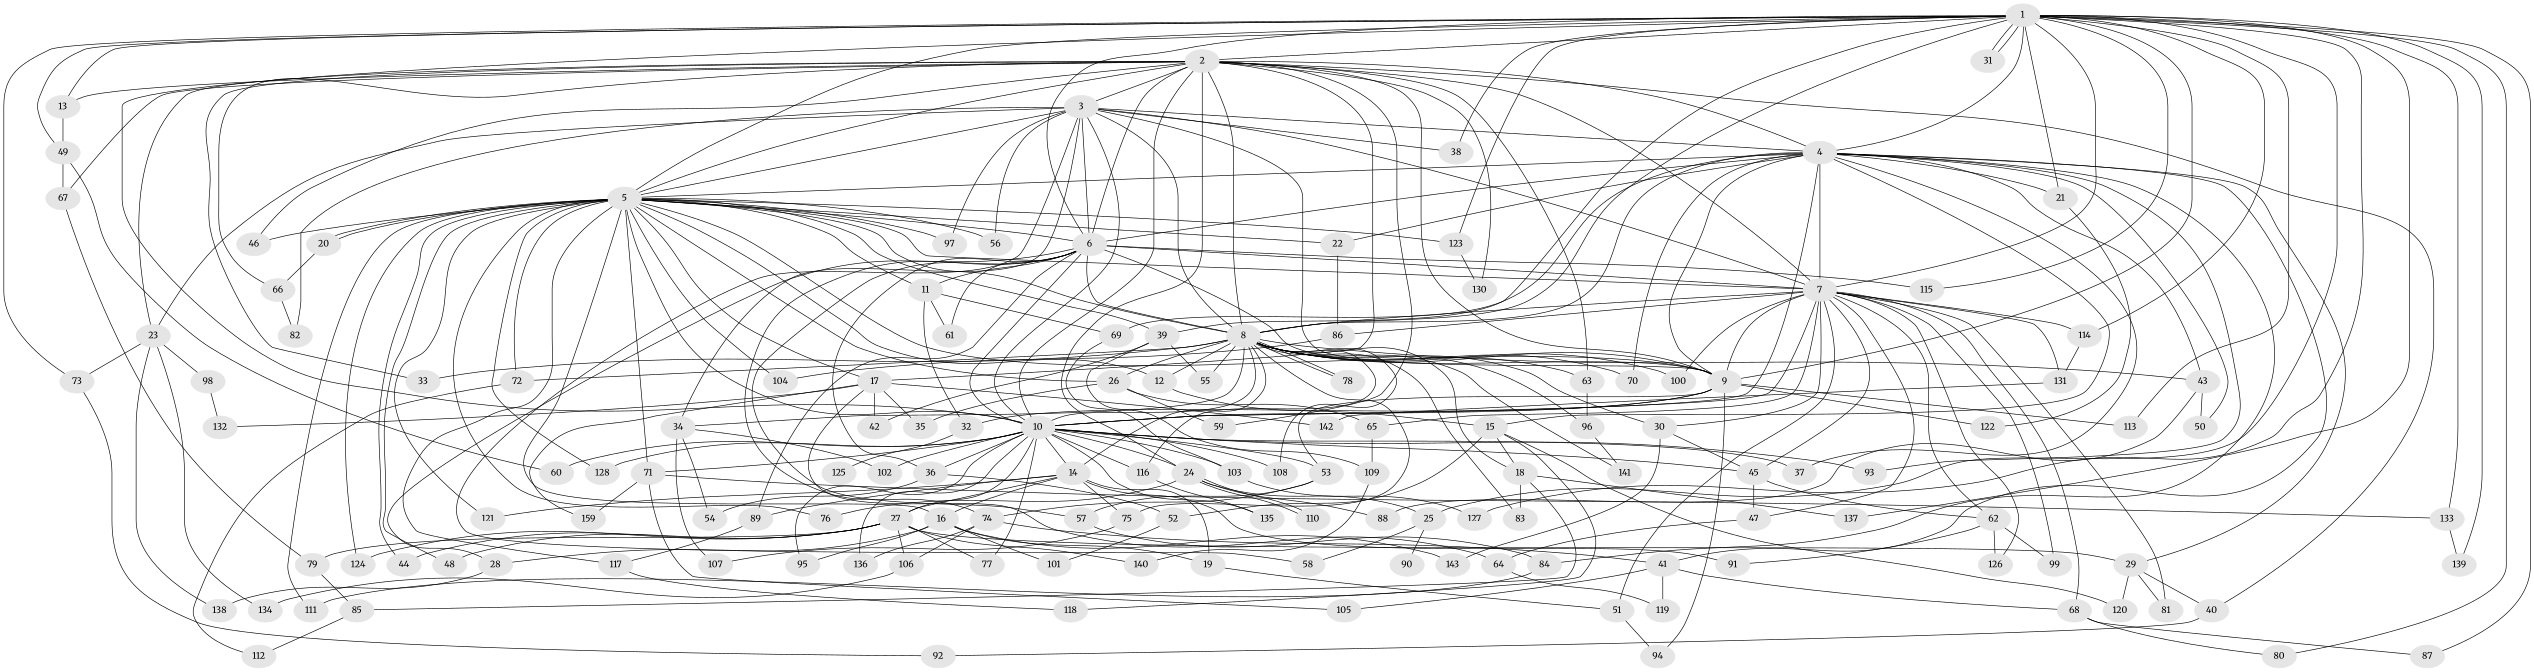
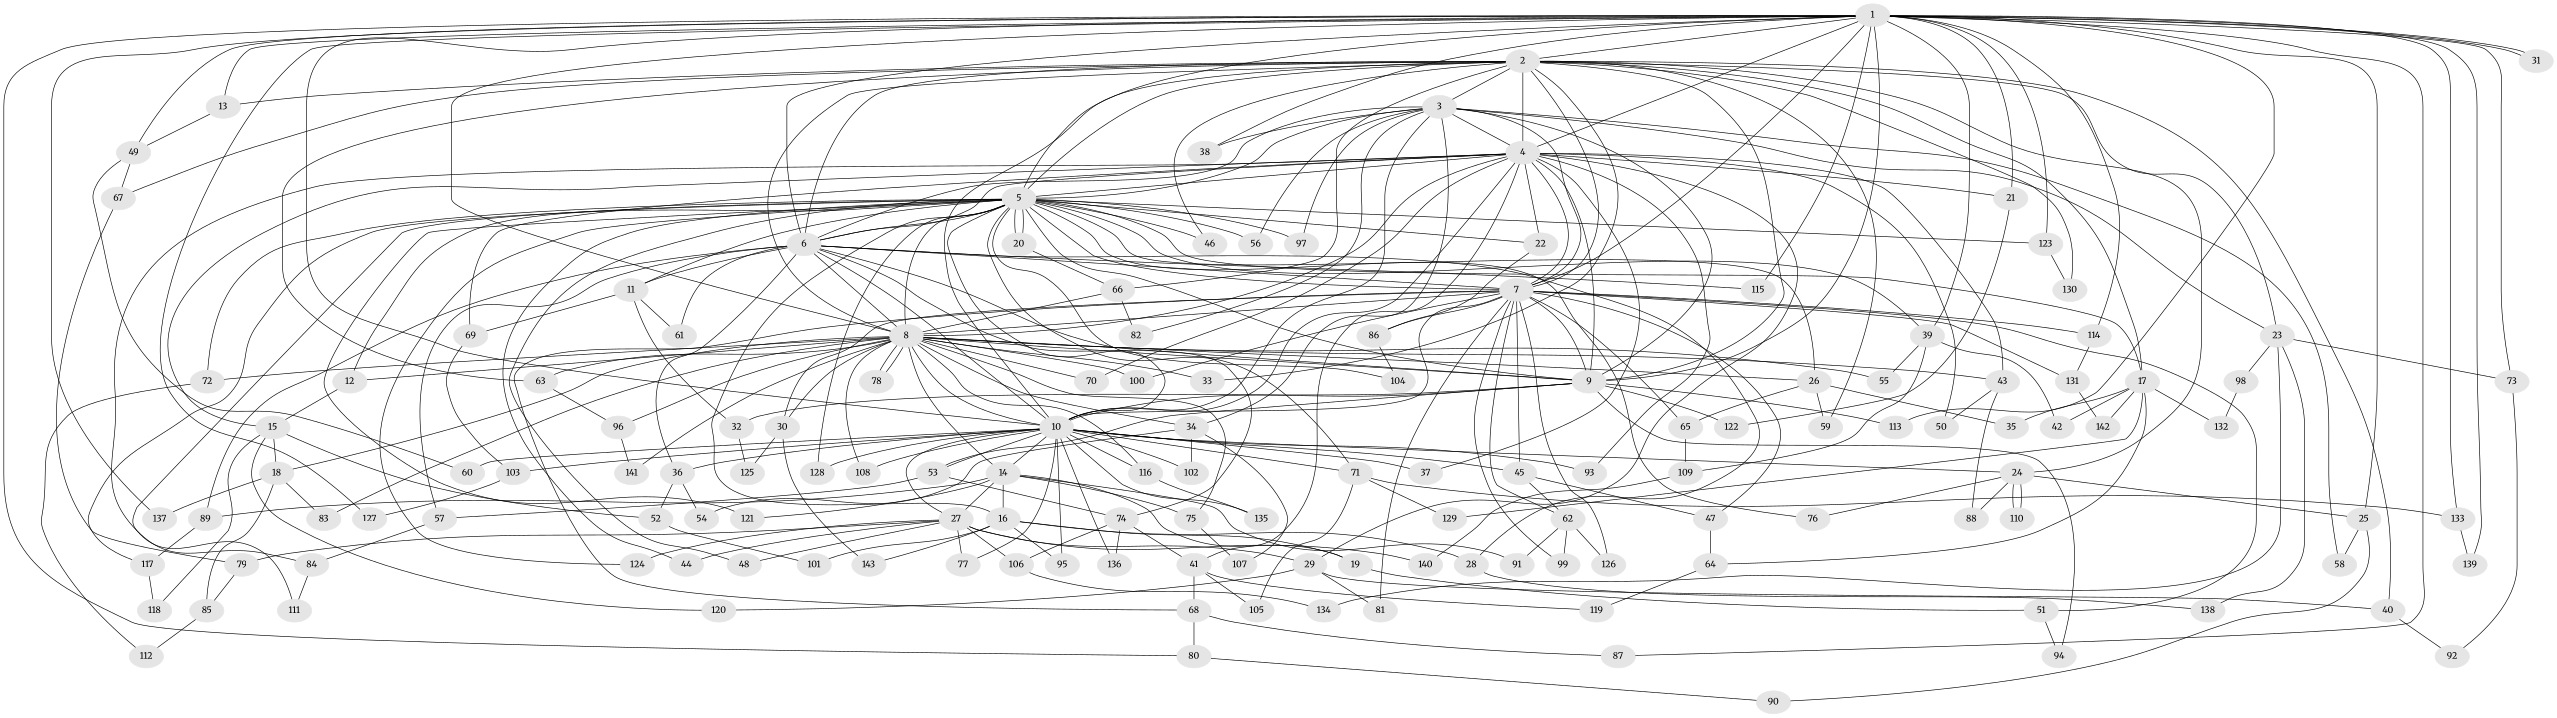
edge "3" -- "8": now "66" -- "8"
edge "30" -- "45": now "30" -- "125"
node "159": label "159" -> "129"
edge "80" -- "90": added
